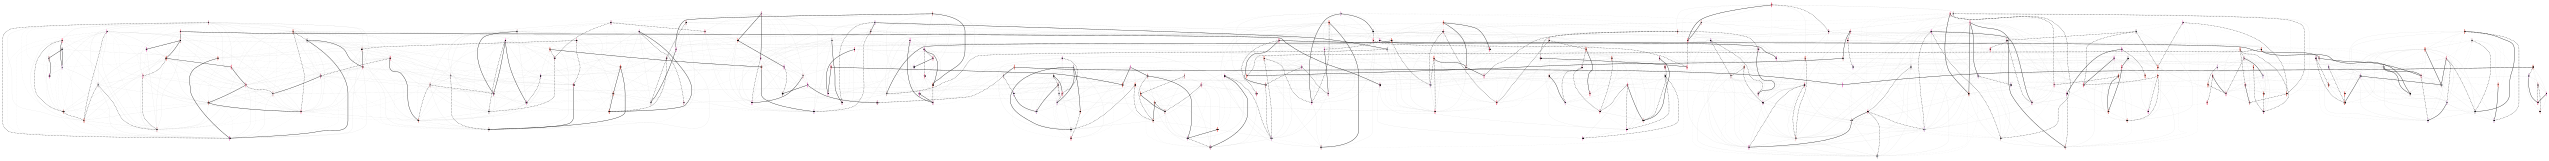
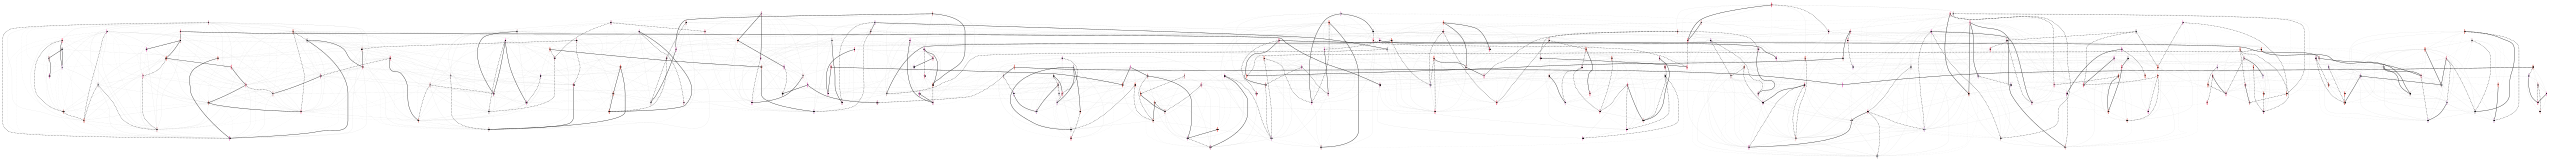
edge "156" -- "205": color grey -> black
